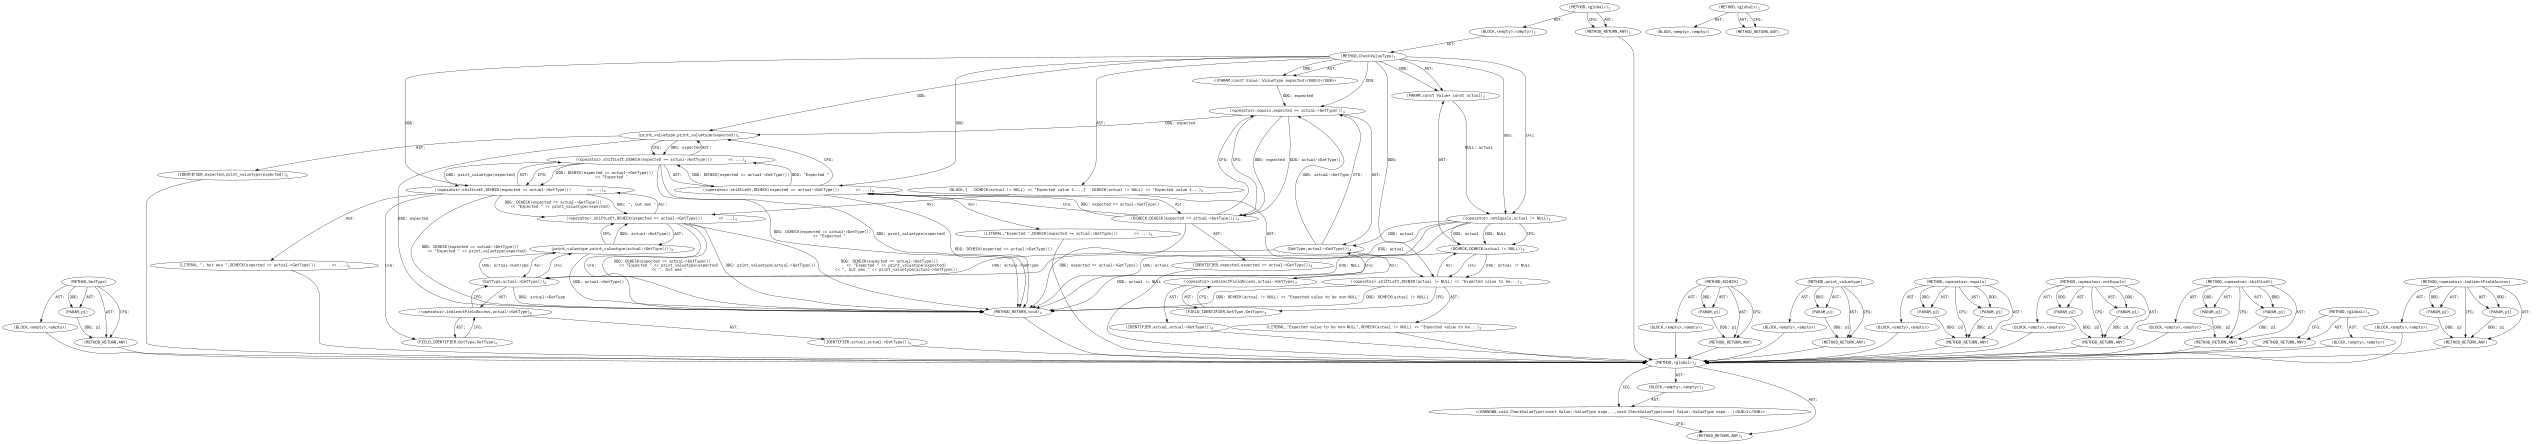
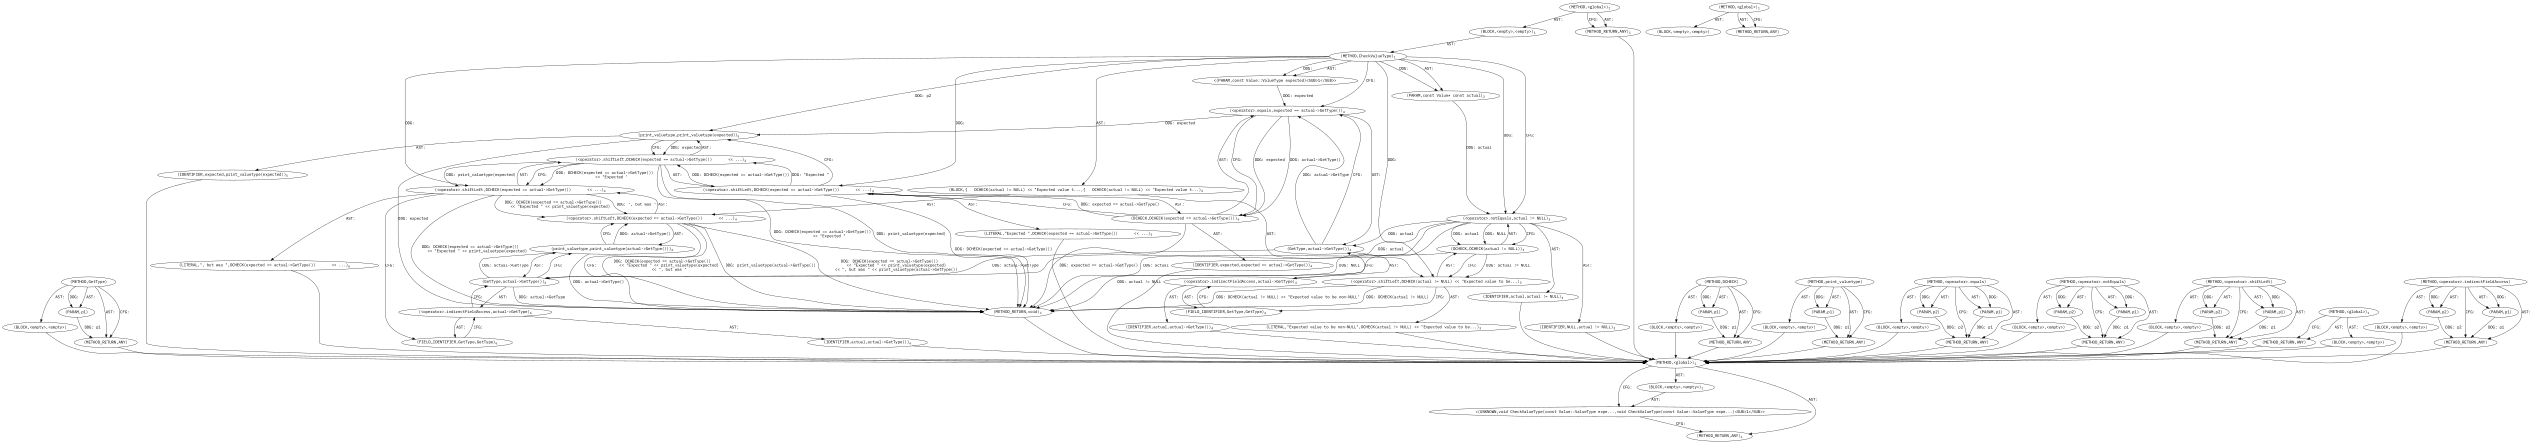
edge "(METHOD,CheckValueType)" -> "(<operator>.equals,expected == actual->GetType())": label "DDG: " -> "CFG: "
edge "(METHOD,CheckValueType)" -> "(print_valuetype,print_valuetype(expected))": label "DDG: " -> "DDG: p2"
edge "(PARAM,const Value* const actual)" -> "(<operator>.notEquals,actual != NULL)": label "NULL: actual" -> "DDG: actual"
edge "(DCHECK,DCHECK(expected == actual->GetType()))" -> "(<operator>.equals,expected == actual->GetType())": label "CFG: " -> "AST: "
edge "(DCHECK,DCHECK(actual != NULL))" -> "(PARAM,const Value* const actual)": now "(DCHECK,DCHECK(actual != NULL))" -> "(<operator>.notEquals,actual != NULL)"
node "(IDENTIFIER,actual,actual != NULL)": added
node "(IDENTIFIER,NULL,actual != NULL)": added
